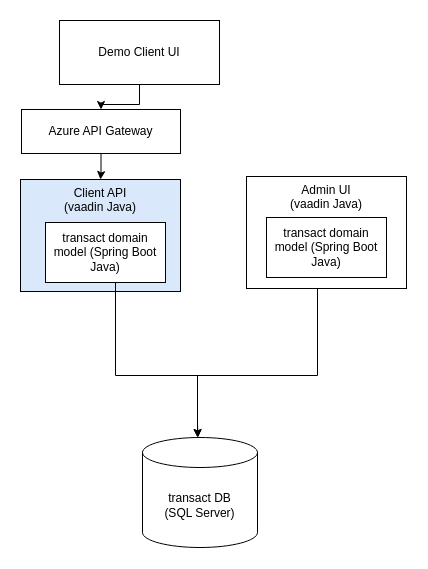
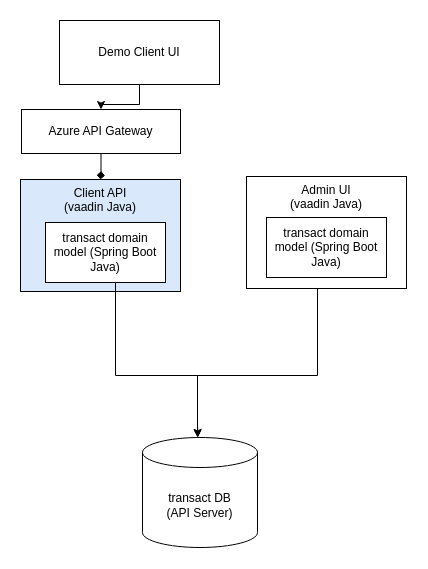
edge "Azure API Gateway" -> "Client API (vaadin Java)": arrowhead classic -> diamond
node "transact DB (SQL Server)": label "transact DB (SQL Server)" -> "transact DB (API Server)"
